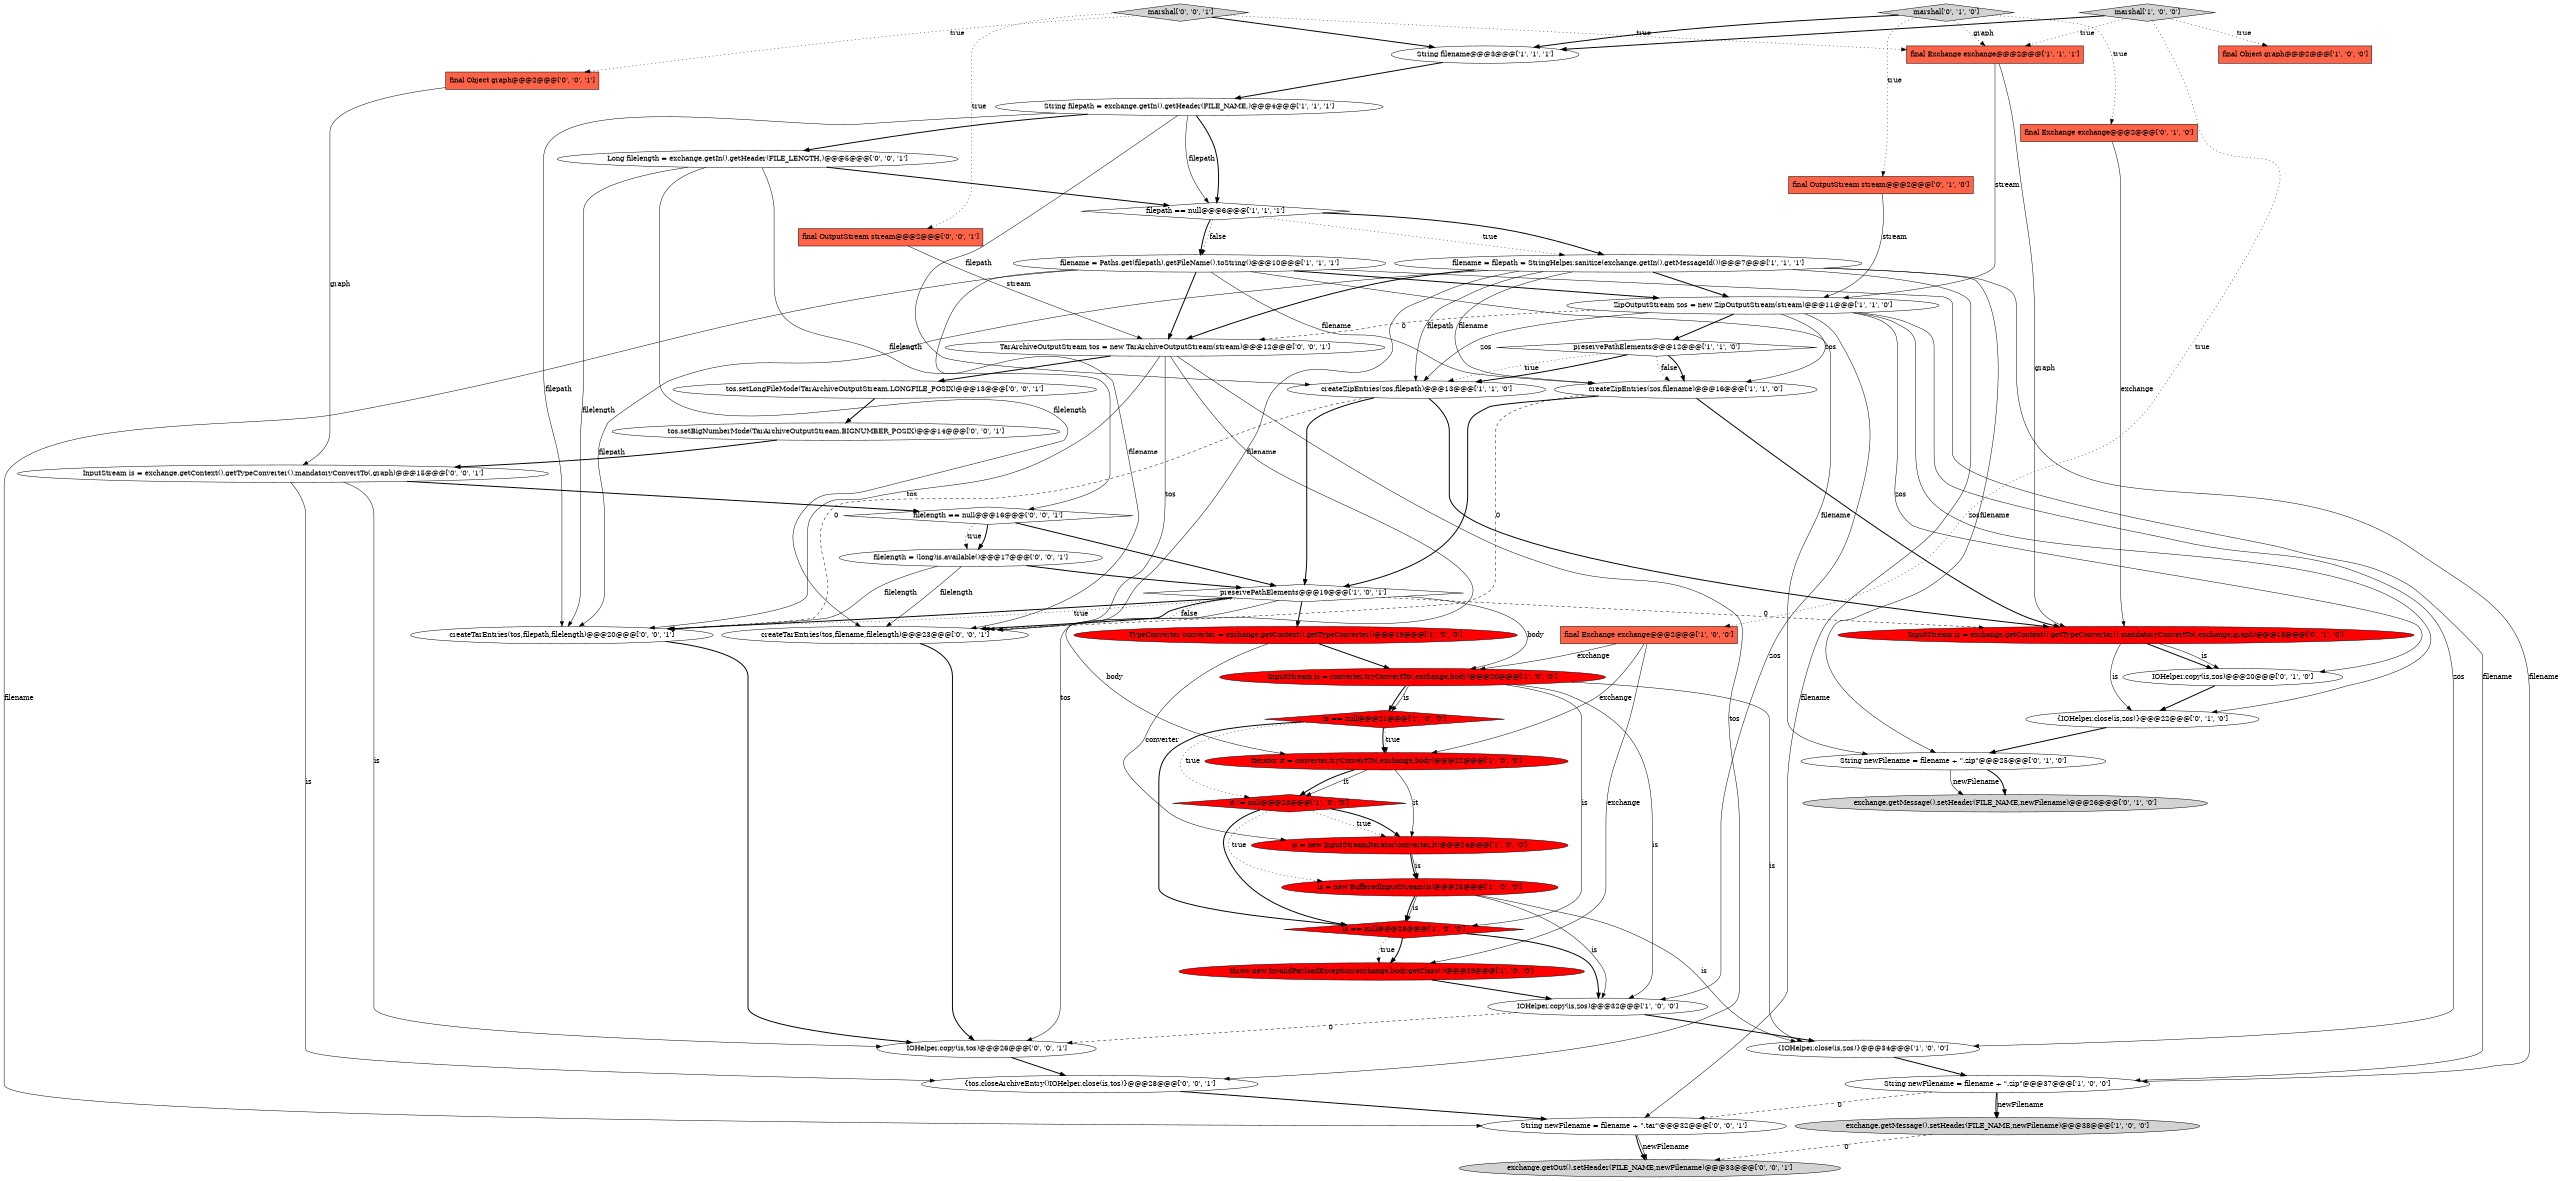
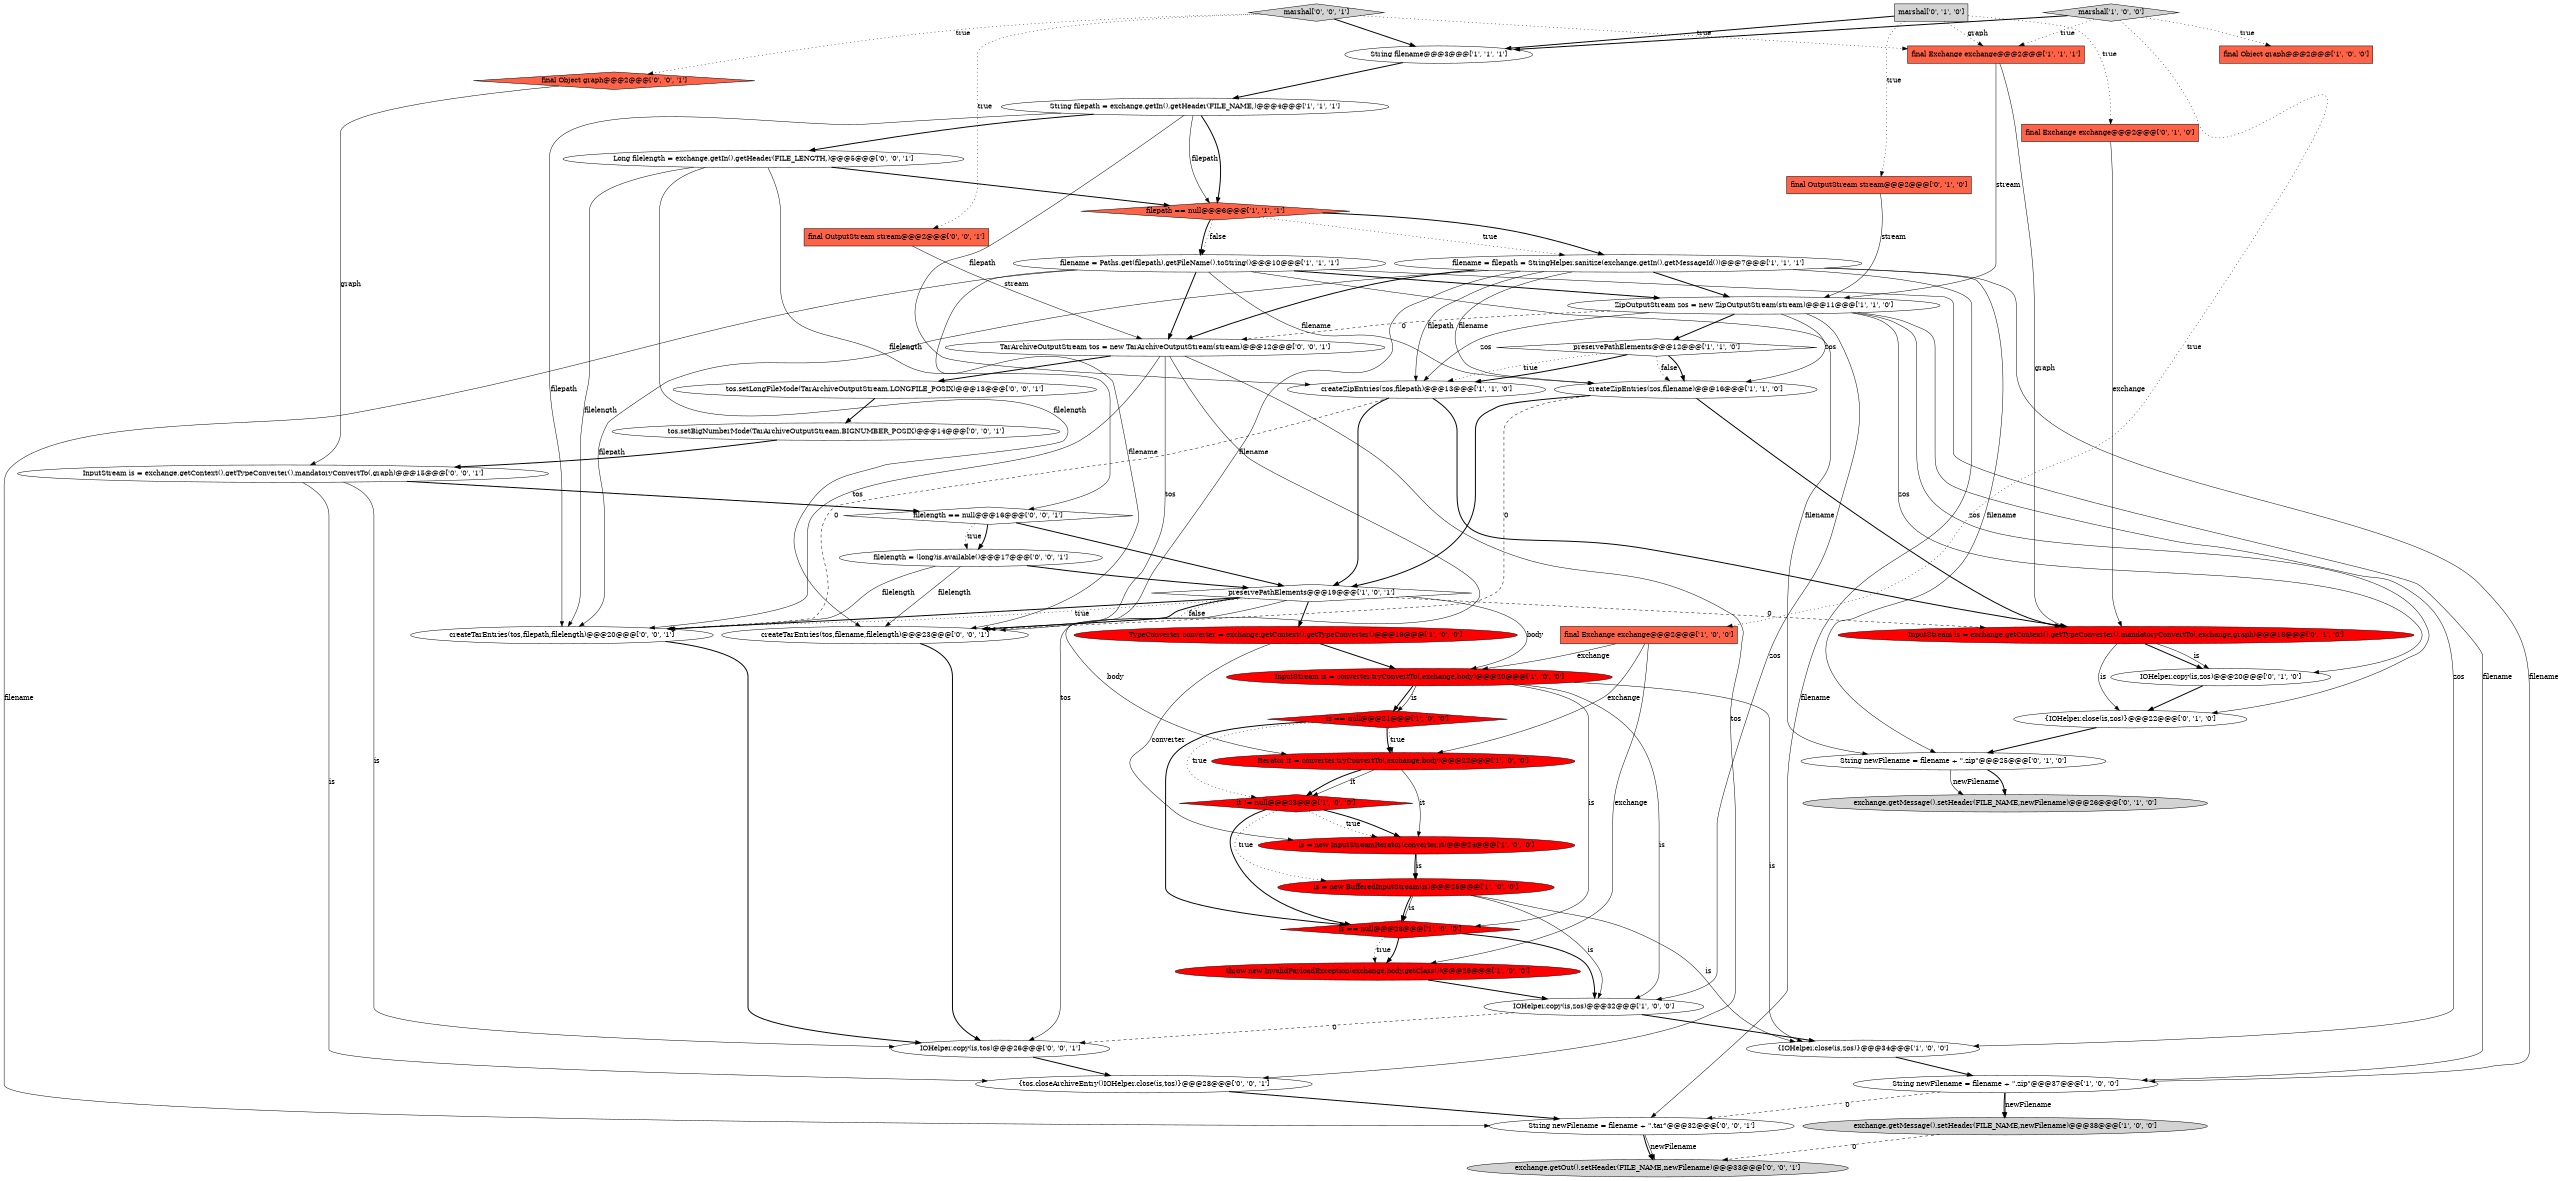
node "marshal['0', '1', '0']": shape diamond -> box
node "final Object graph@@@2@@@['0', '0', '1']": shape box -> diamond
node "filepath == null@@@6@@@['1', '1', '1']": fillcolor white -> tomato
